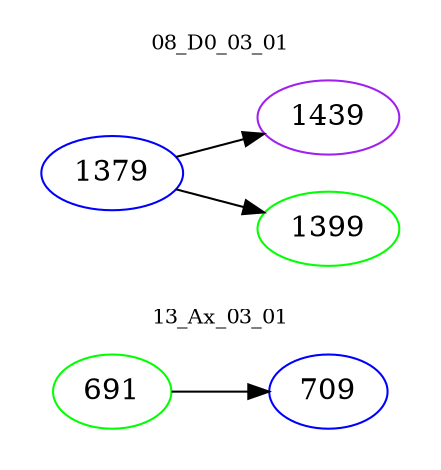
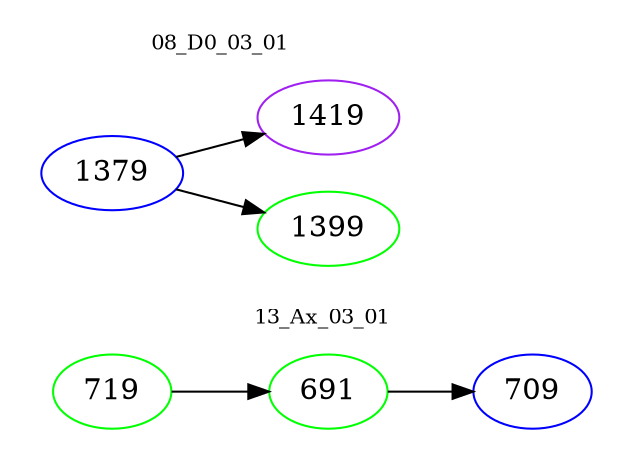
node "1439": label "1439" -> "1419"
node "719": added
